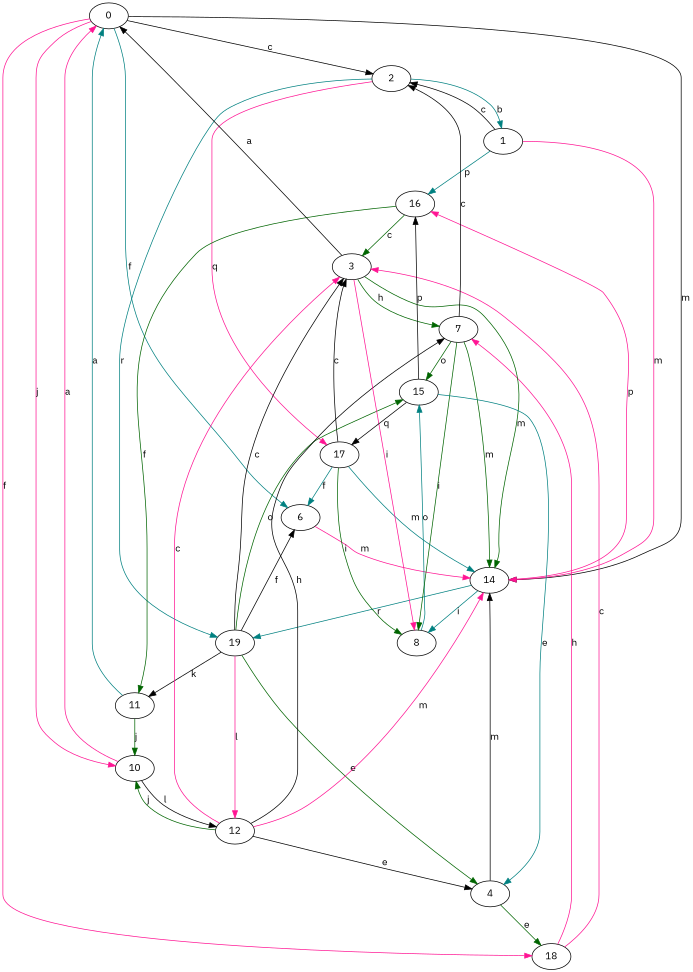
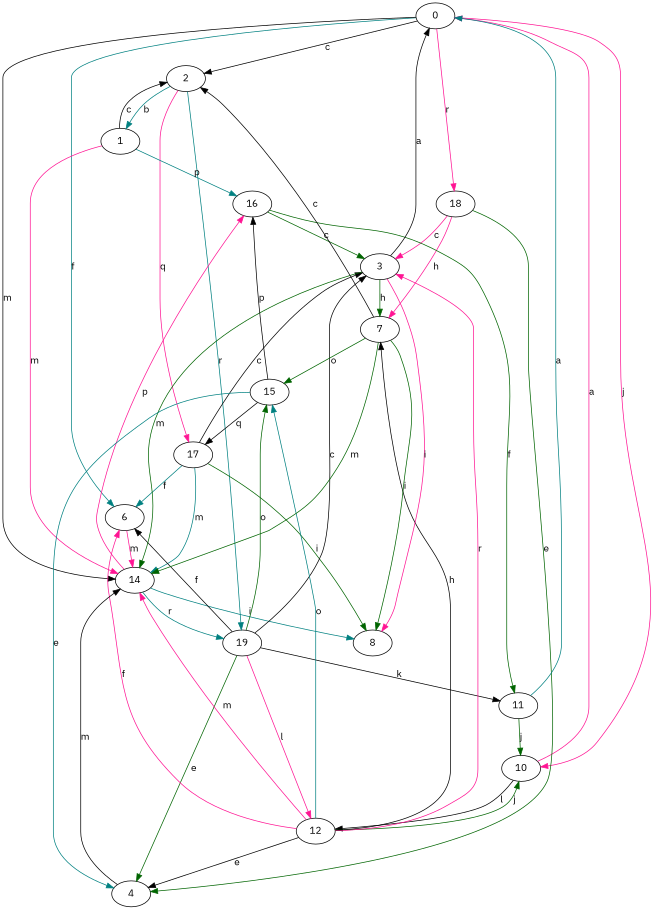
edge "0" -> "18": label "f" -> "r"
edge "8" -> "15": now "12" -> "15"
edge "12" -> "3": label "c" -> "r"
edge "12" -> "6": added, label "f"
edge "4" -> "18": reversed
